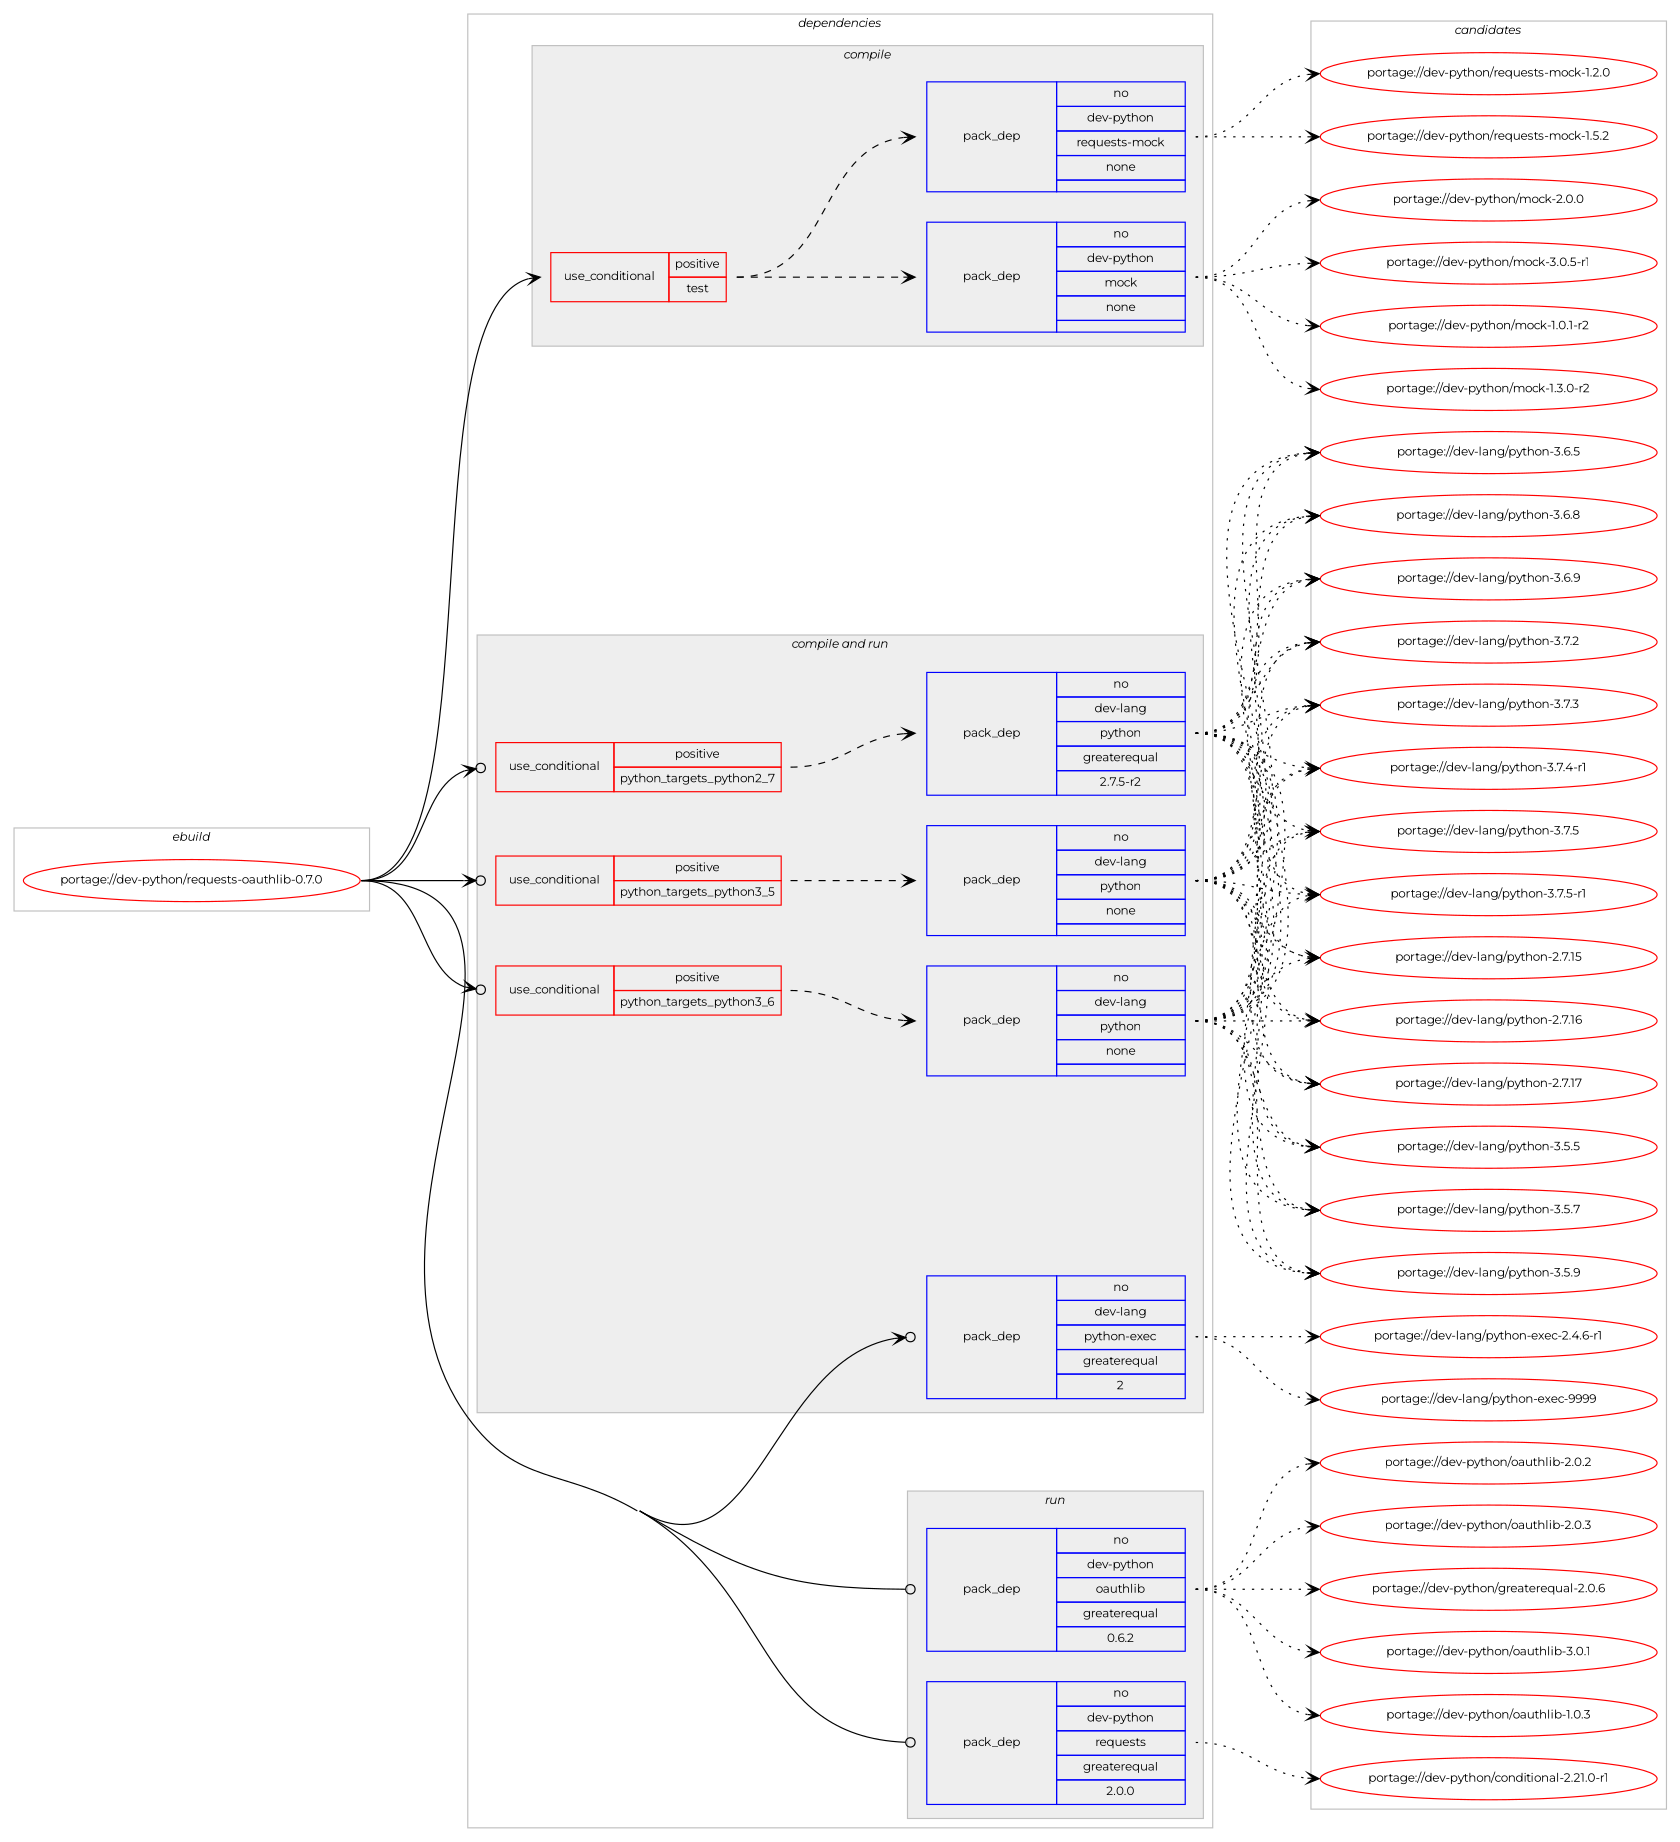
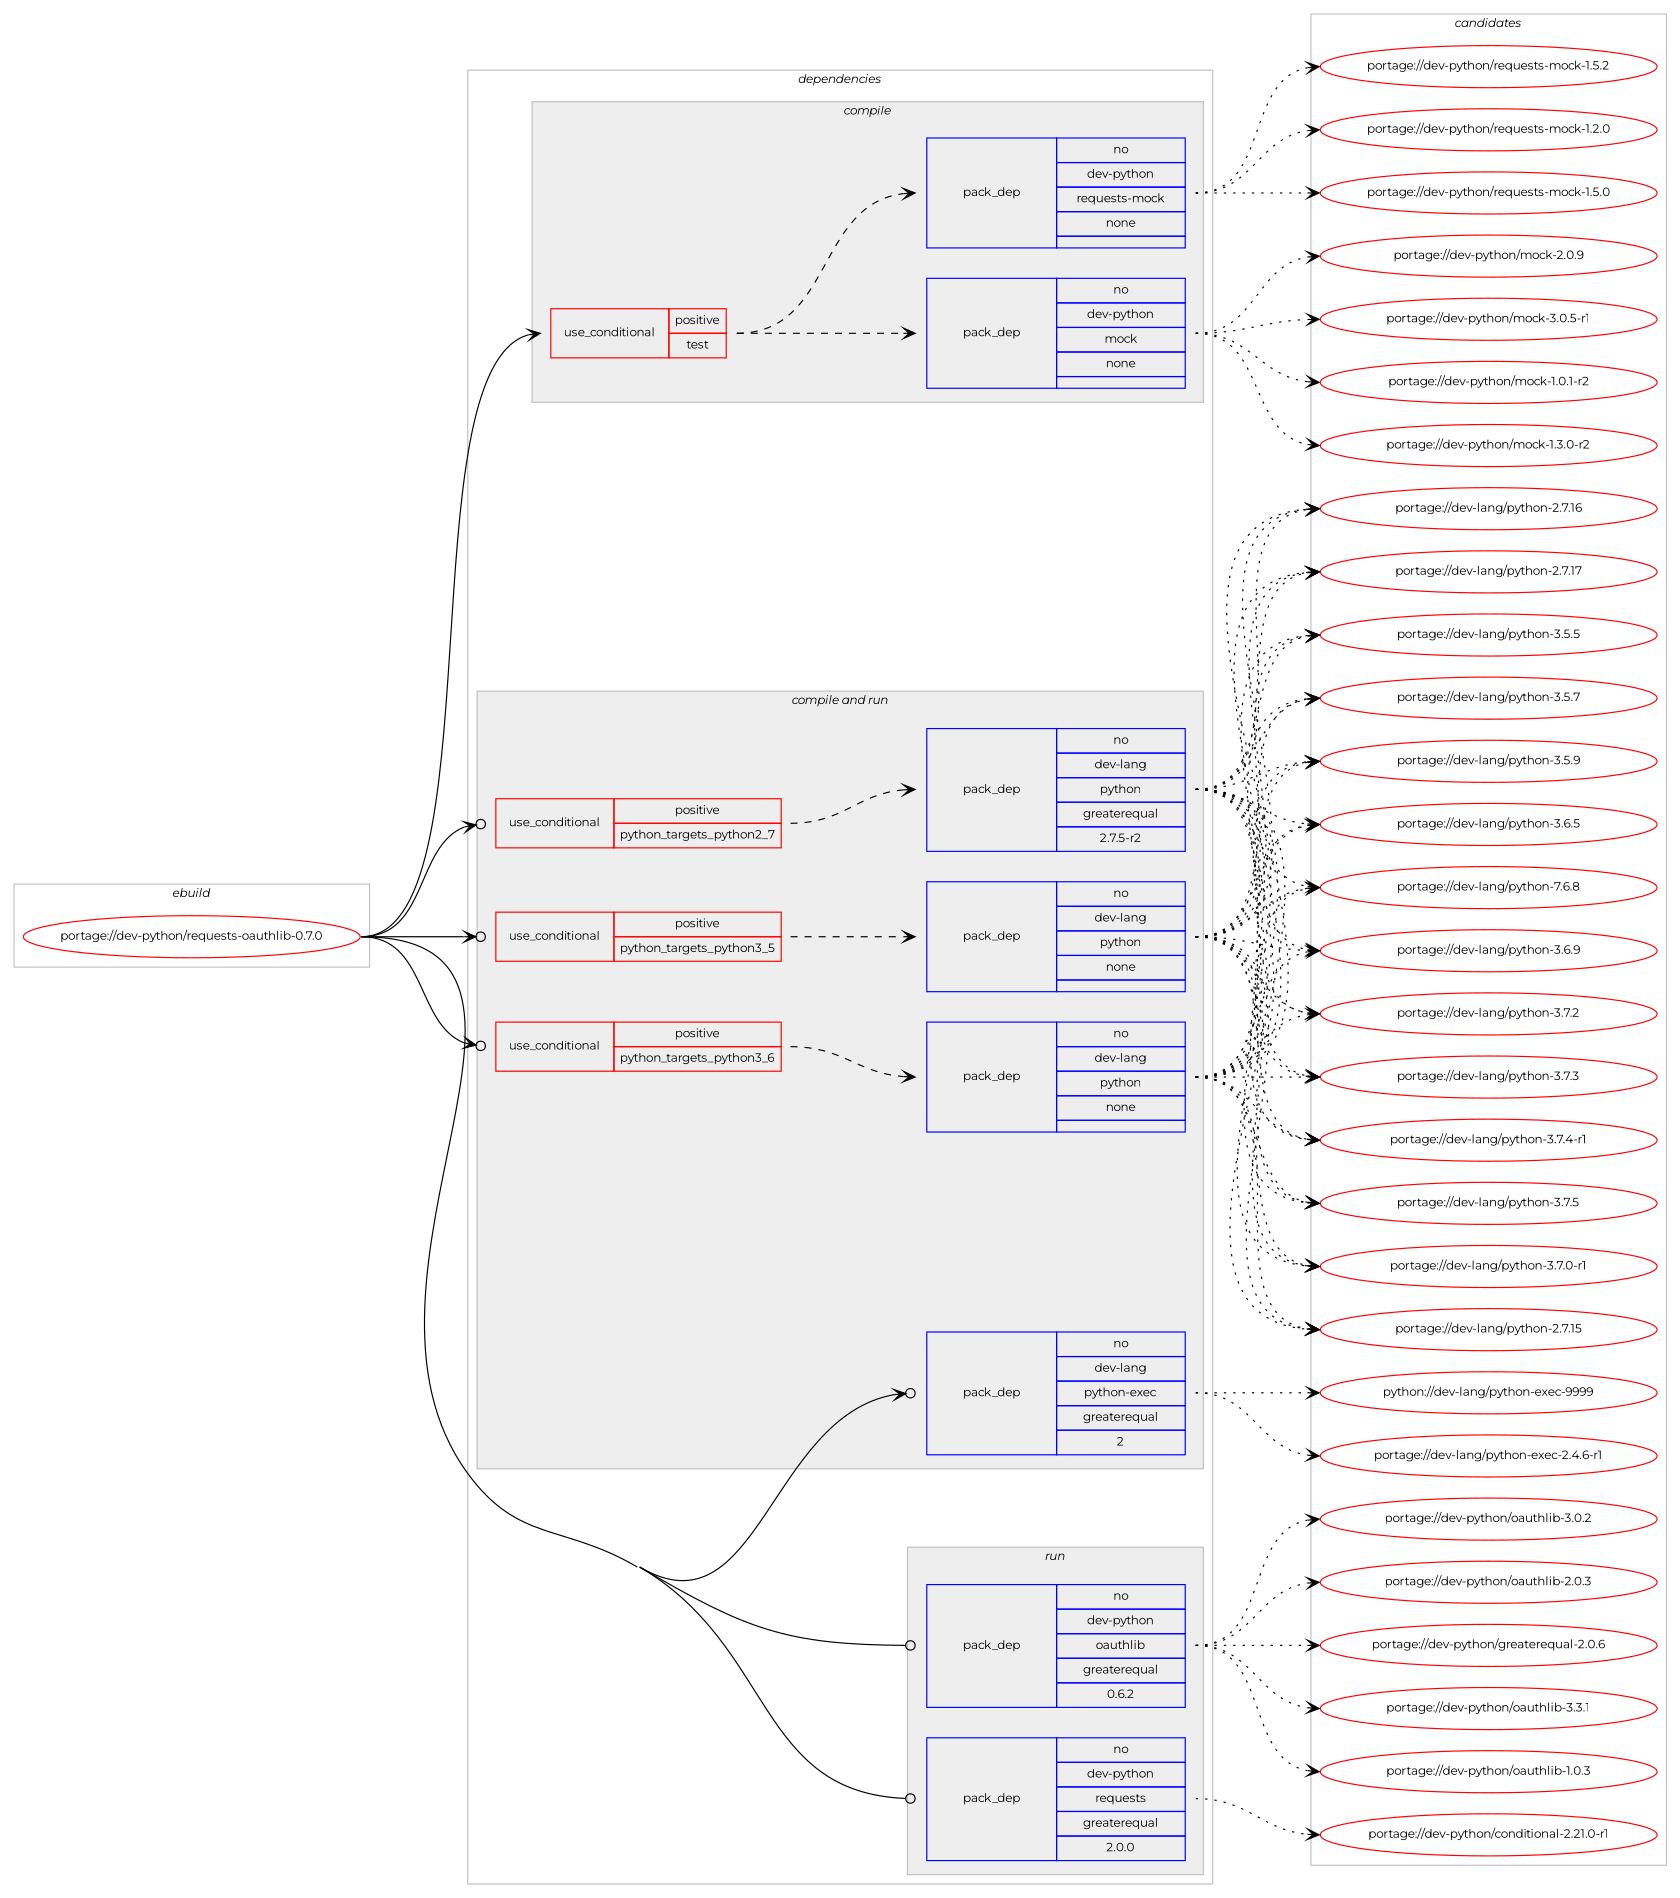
node "portage://dev-python/requests-mock-1.5.0": added
node "portage://dev-python/mock-2.0.0": label "portage://dev-python/mock-2.0.0" -> "portage://dev-python/mock-2.0.9"
node "portage://dev-lang/python-3.6.8": label "portage://dev-lang/python-3.6.8" -> "portage://dev-lang/python-7.6.8"
node "portage://dev-lang/python-3.7.5-r1": label "portage://dev-lang/python-3.7.5-r1" -> "portage://dev-lang/python-3.7.0-r1"
node "portage://dev-lang/python-exec-9999": label "portage://dev-lang/python-exec-9999" -> "python://dev-lang/python-exec-9999"
node "portage://dev-python/oauthlib-2.0.2": label "portage://dev-python/oauthlib-2.0.2" -> "portage://dev-python/oauthlib-3.0.2"
node "portage://dev-python/oauthlib-3.0.1": label "portage://dev-python/oauthlib-3.0.1" -> "portage://dev-python/oauthlib-3.3.1"
